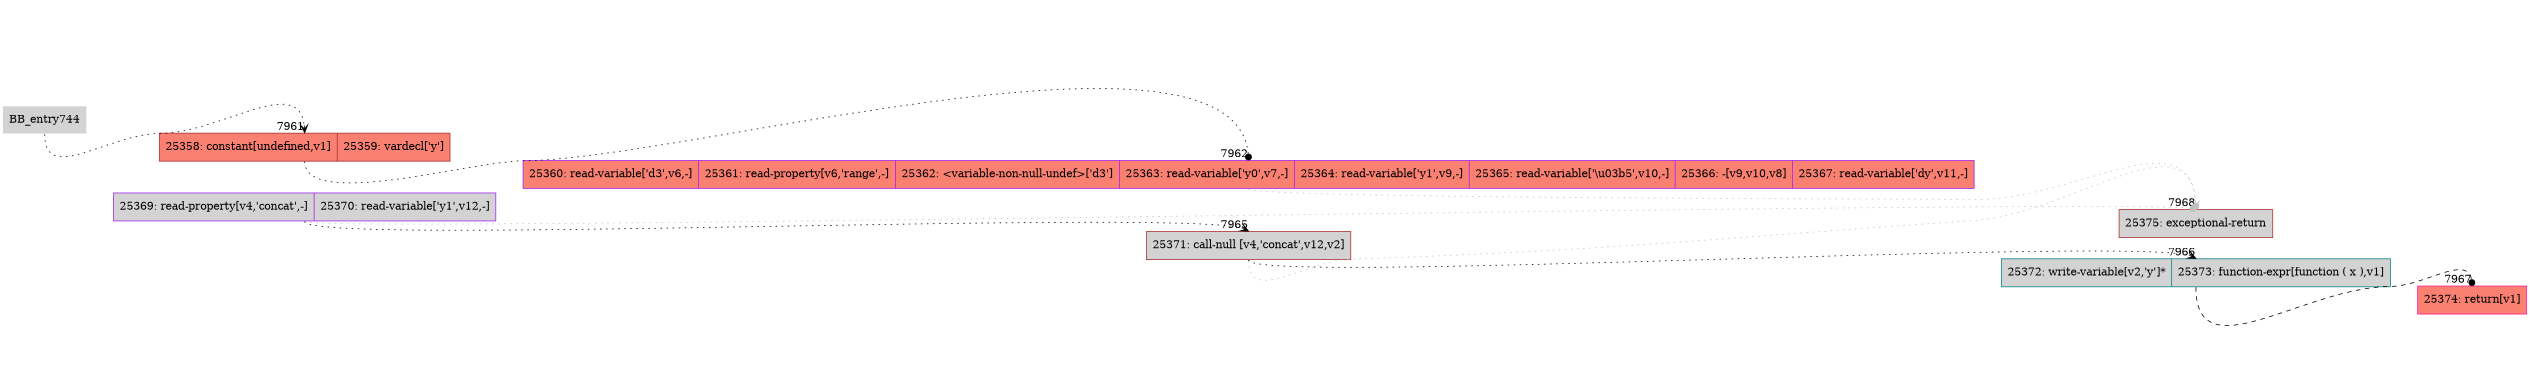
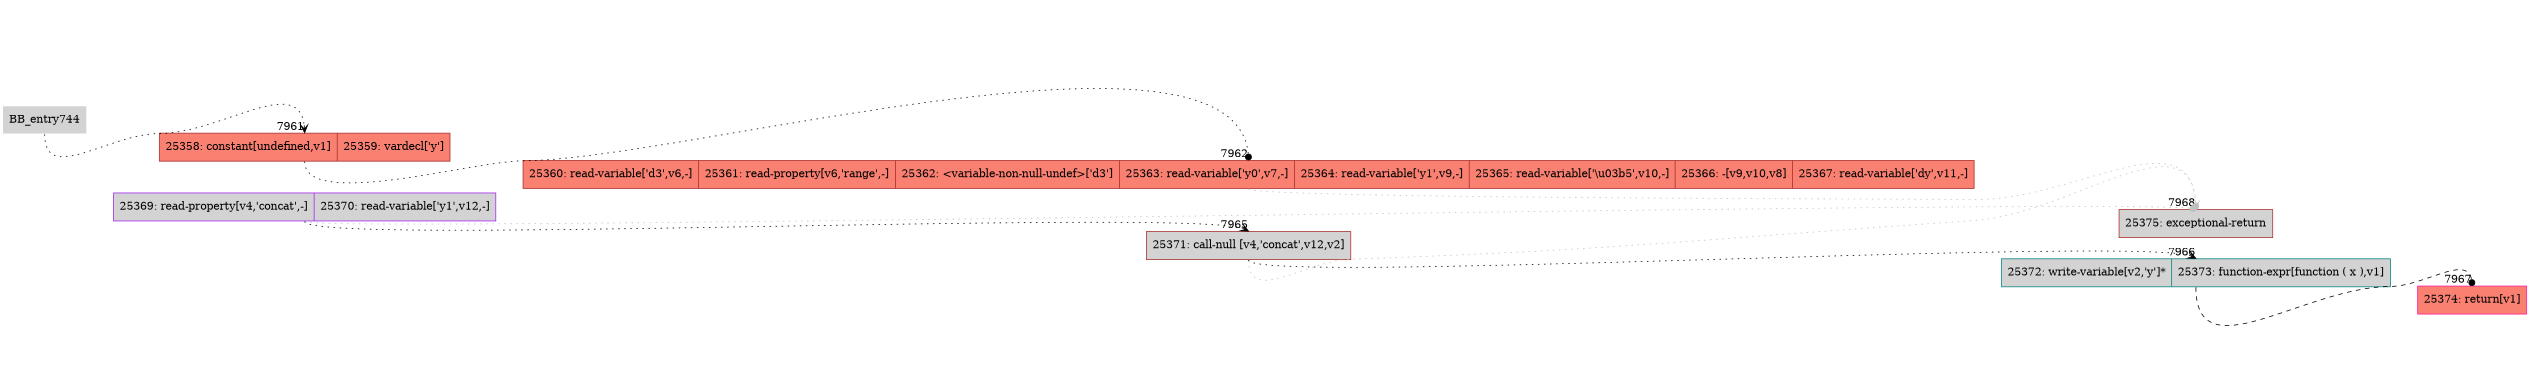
node "25360: read-variable['d3',v6,-]": color purple -> brown
